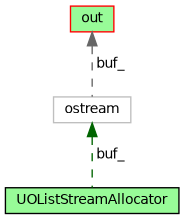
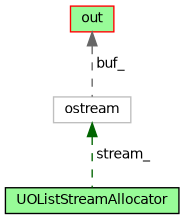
edge "UOListStreamAllocator" -> "ostream": label " buf_" -> " stream_"
